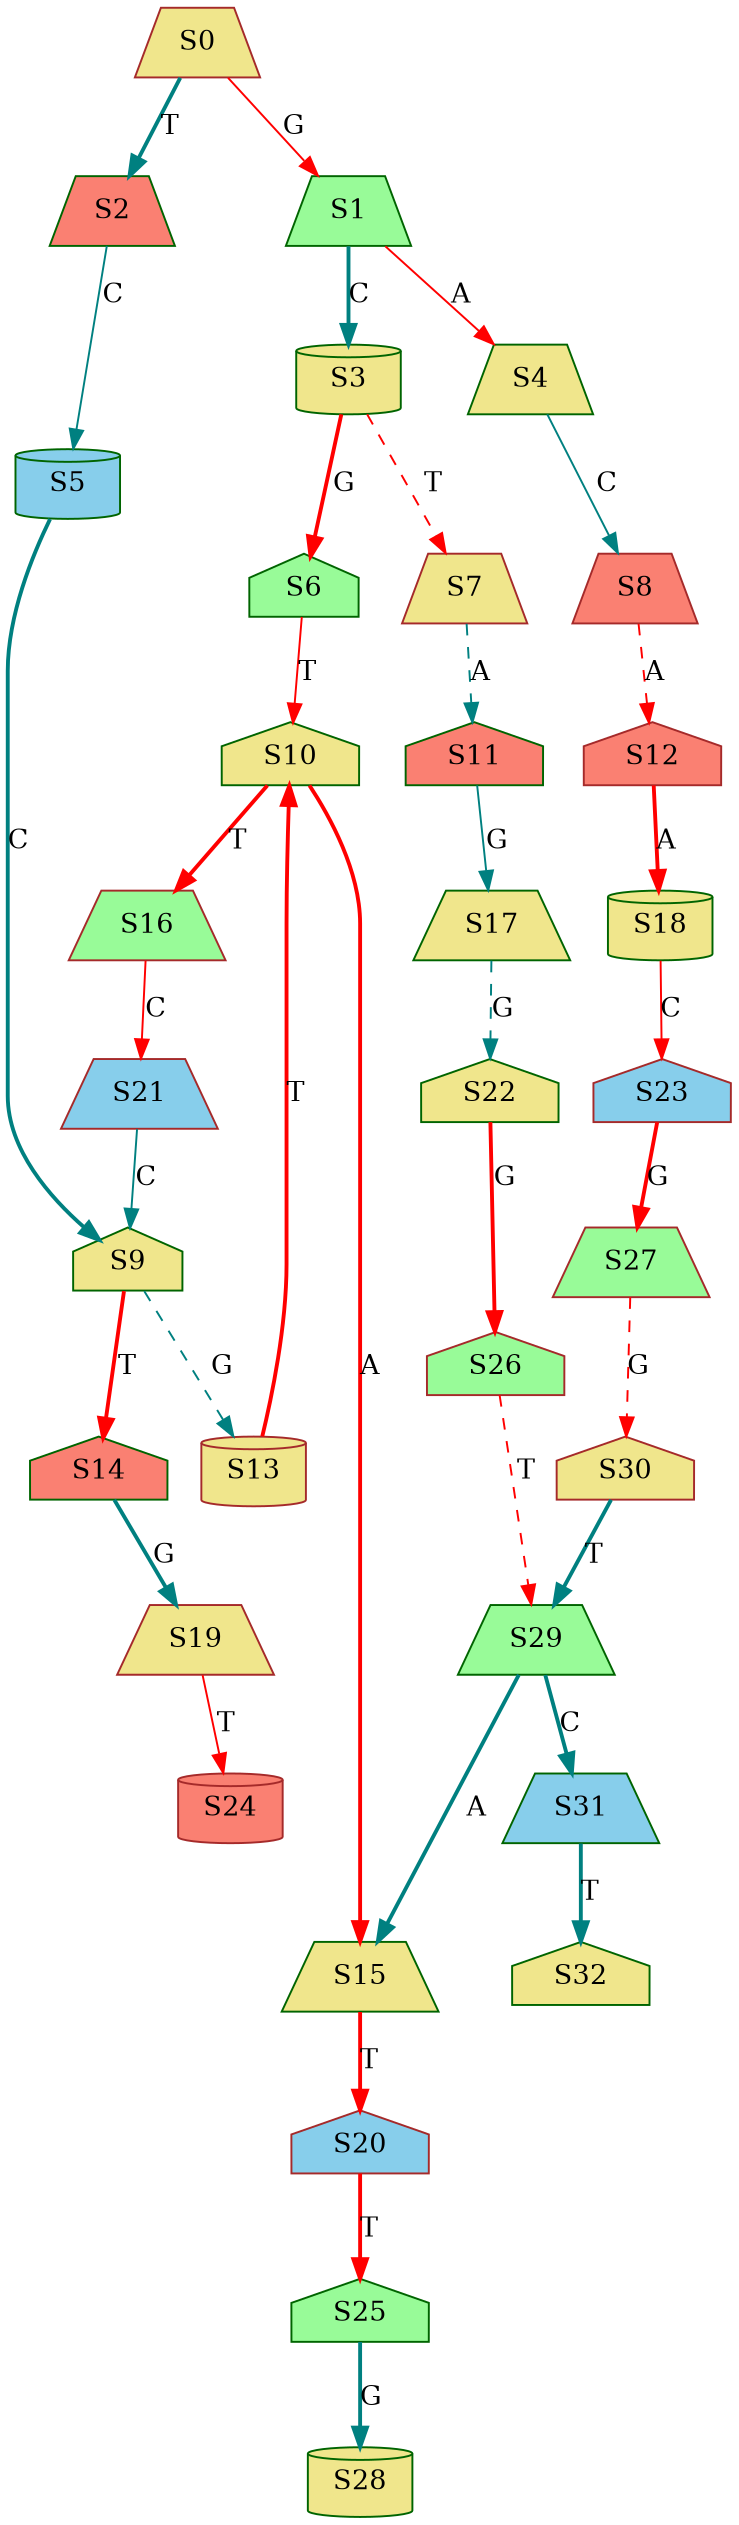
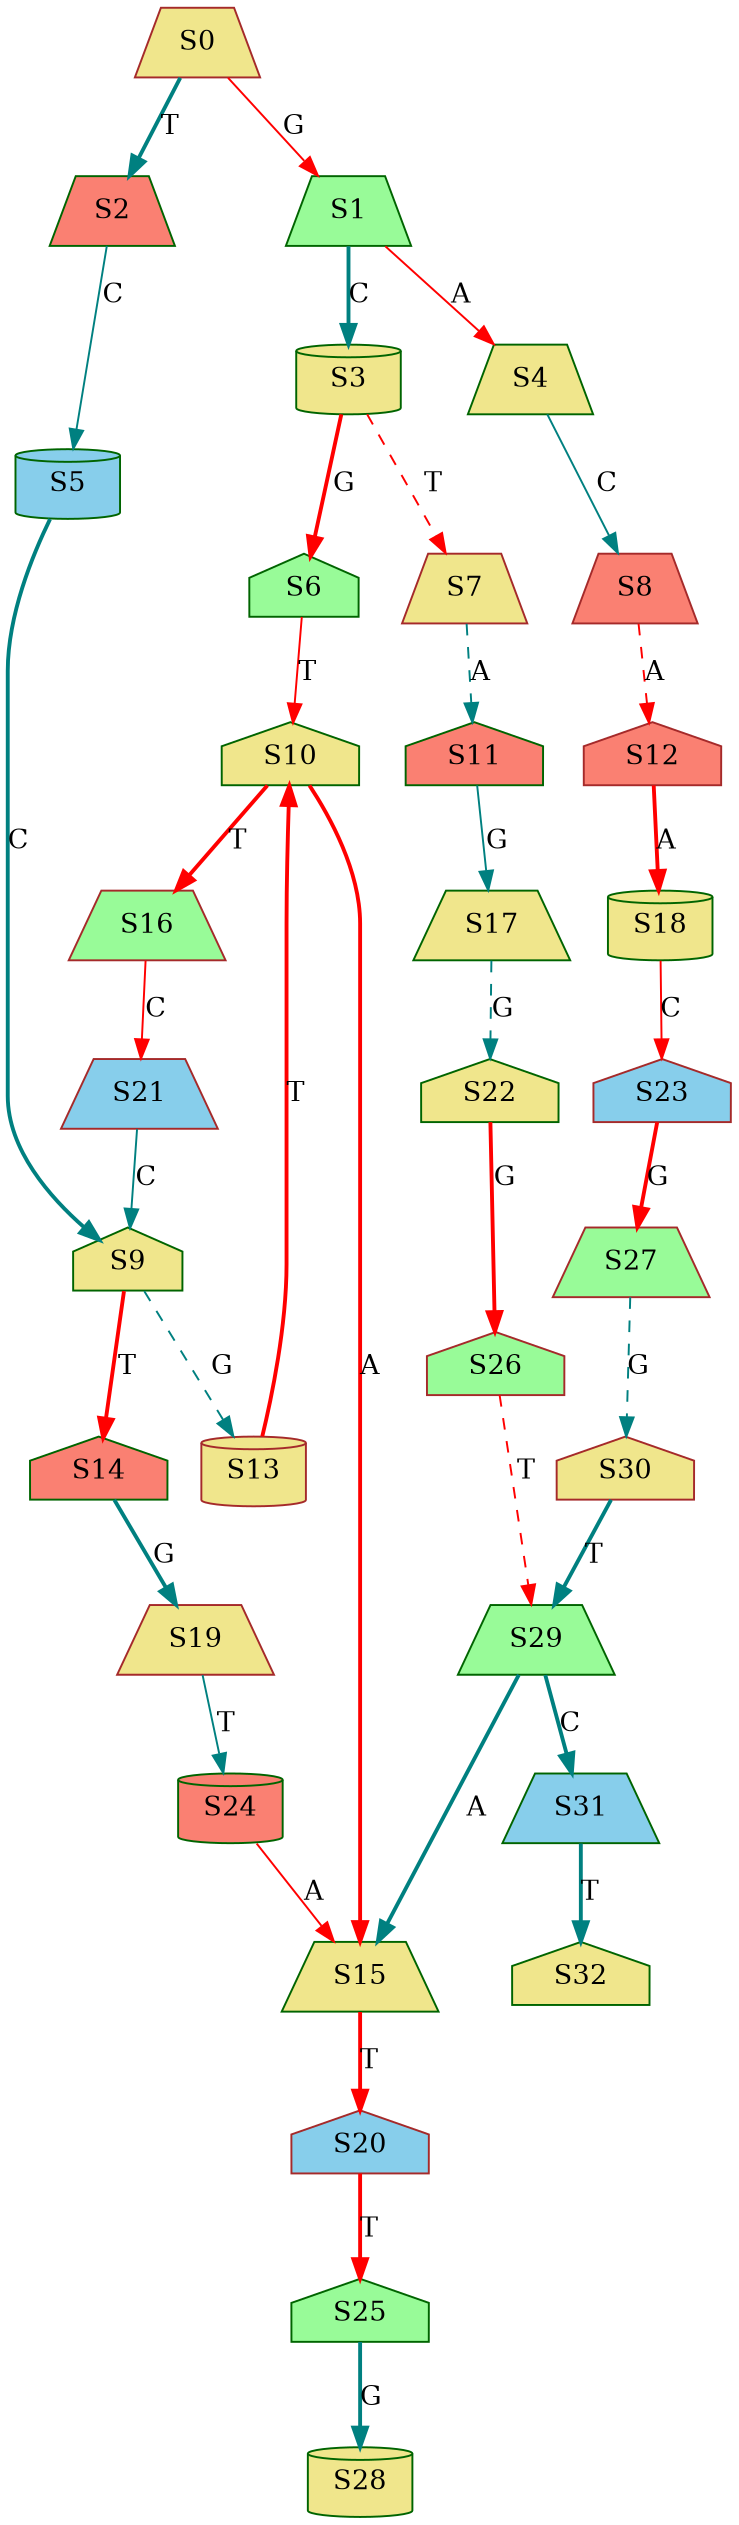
edge "S27" -> "S30": color red -> teal
edge "S19" -> "S24": color red -> teal
node "S24": color brown -> darkgreen
edge "S24" -> "S15": added, label "A"
